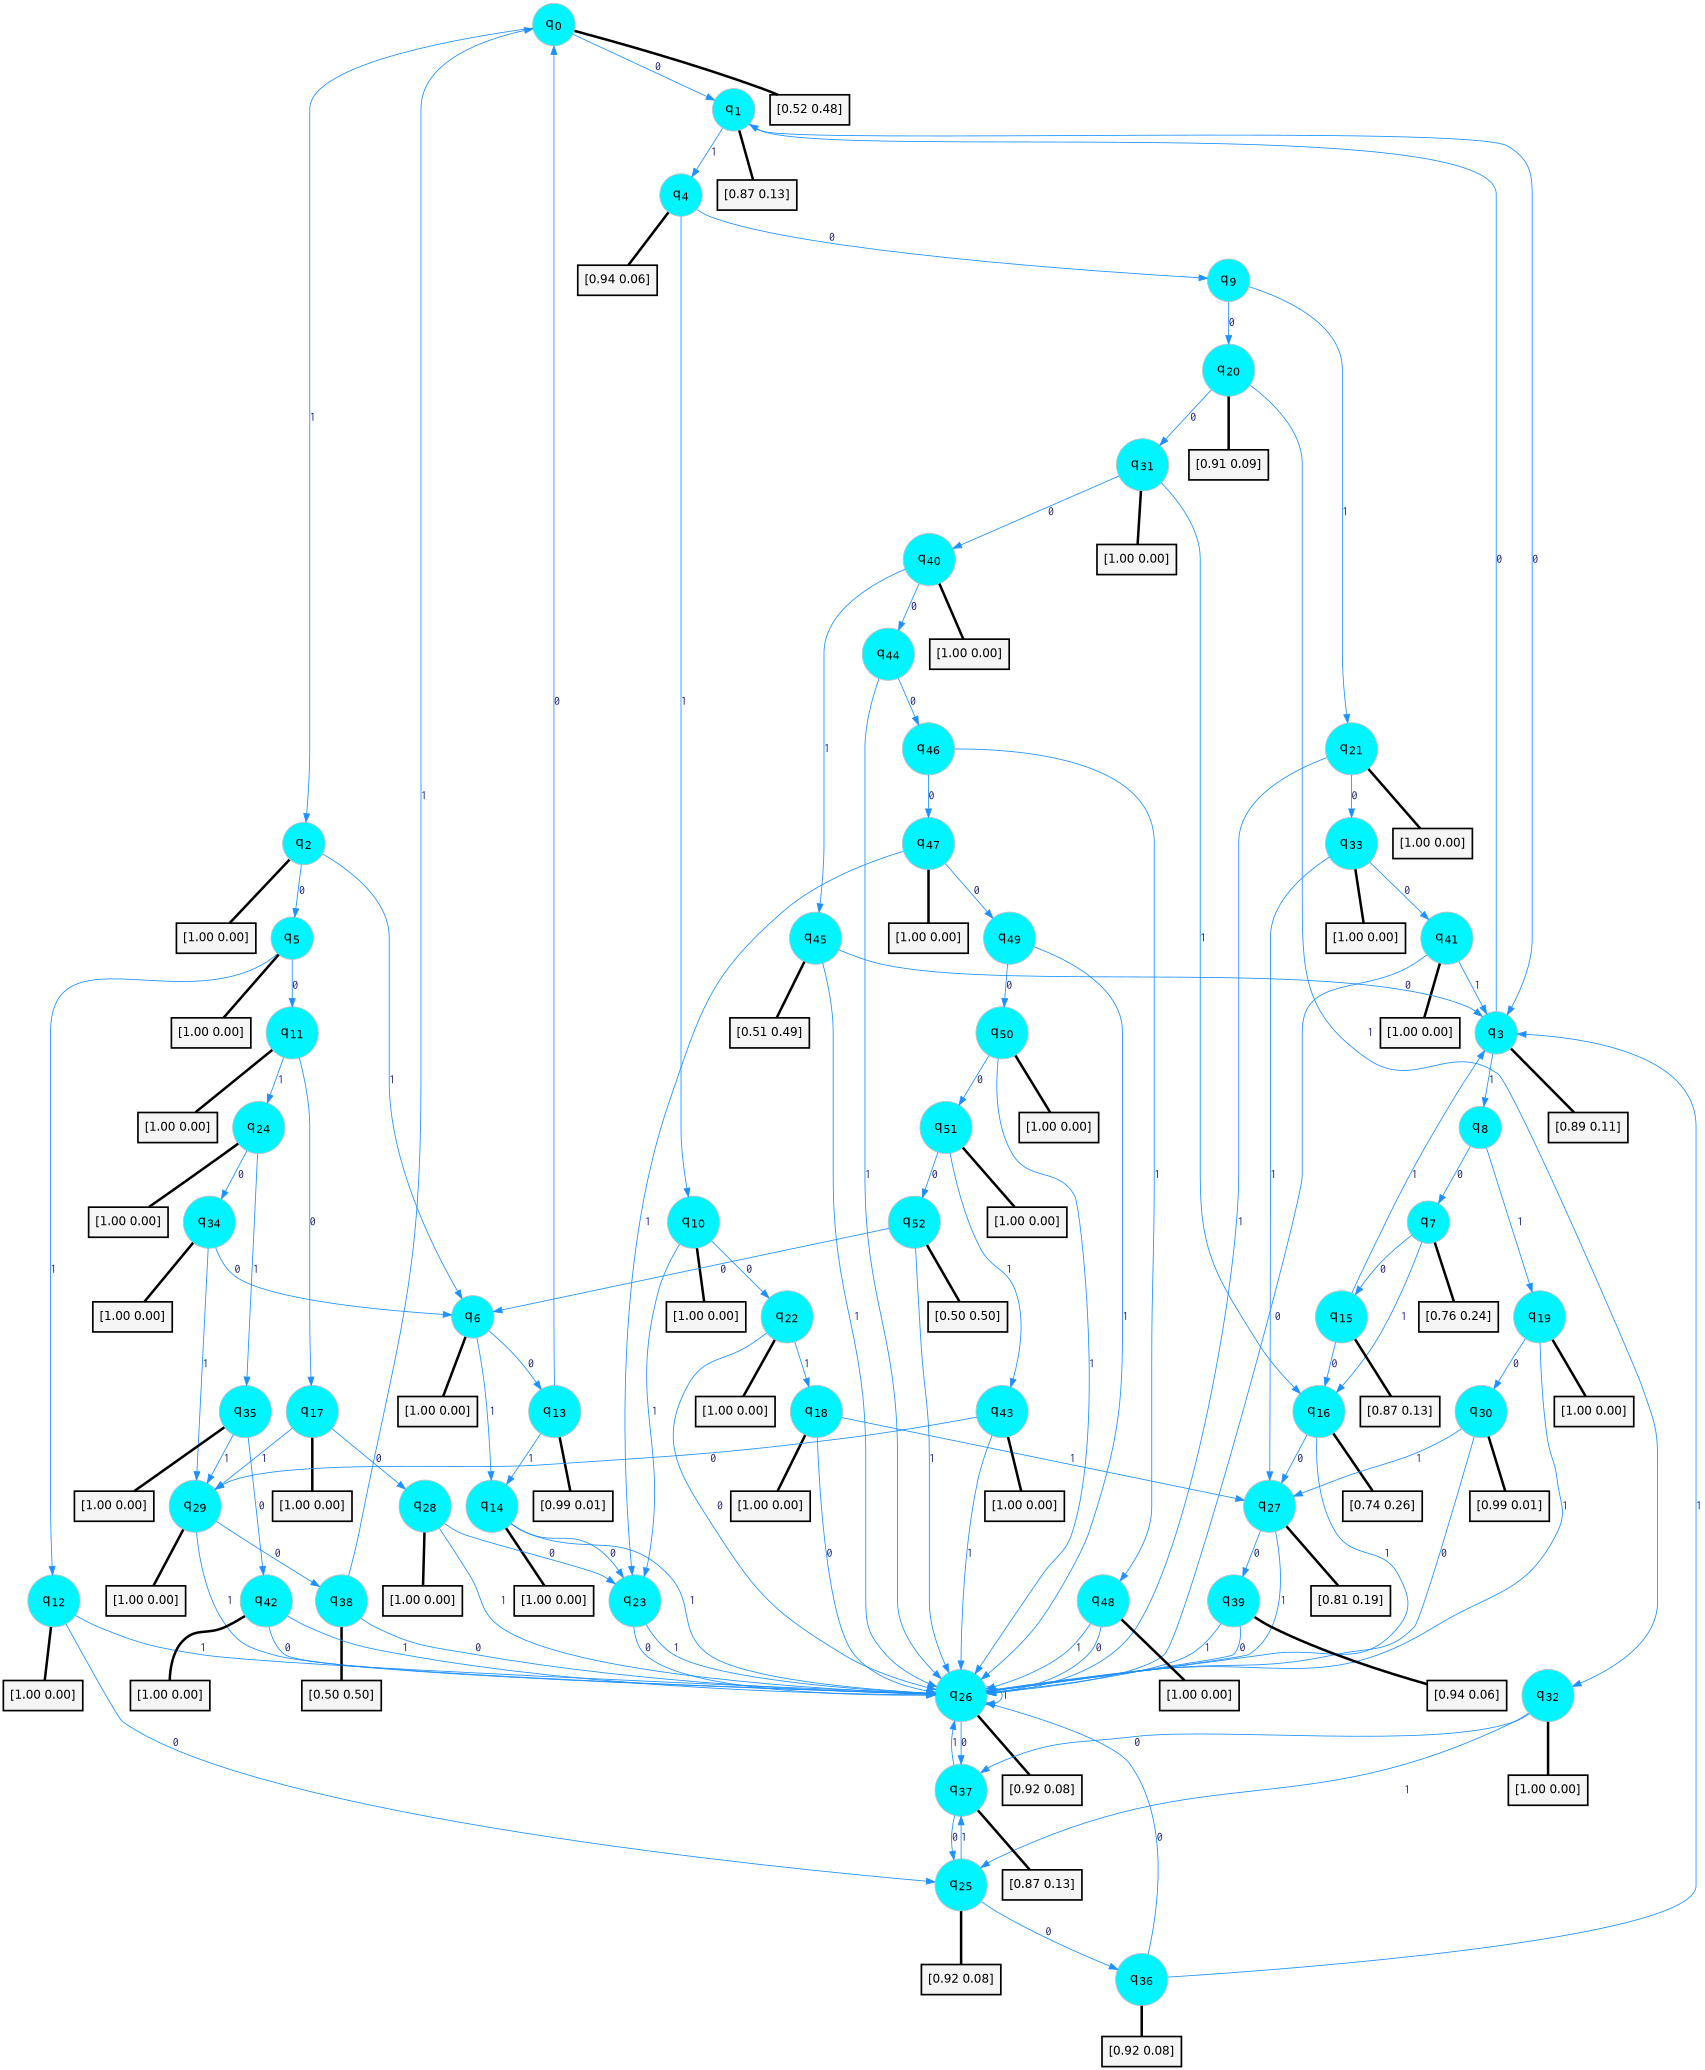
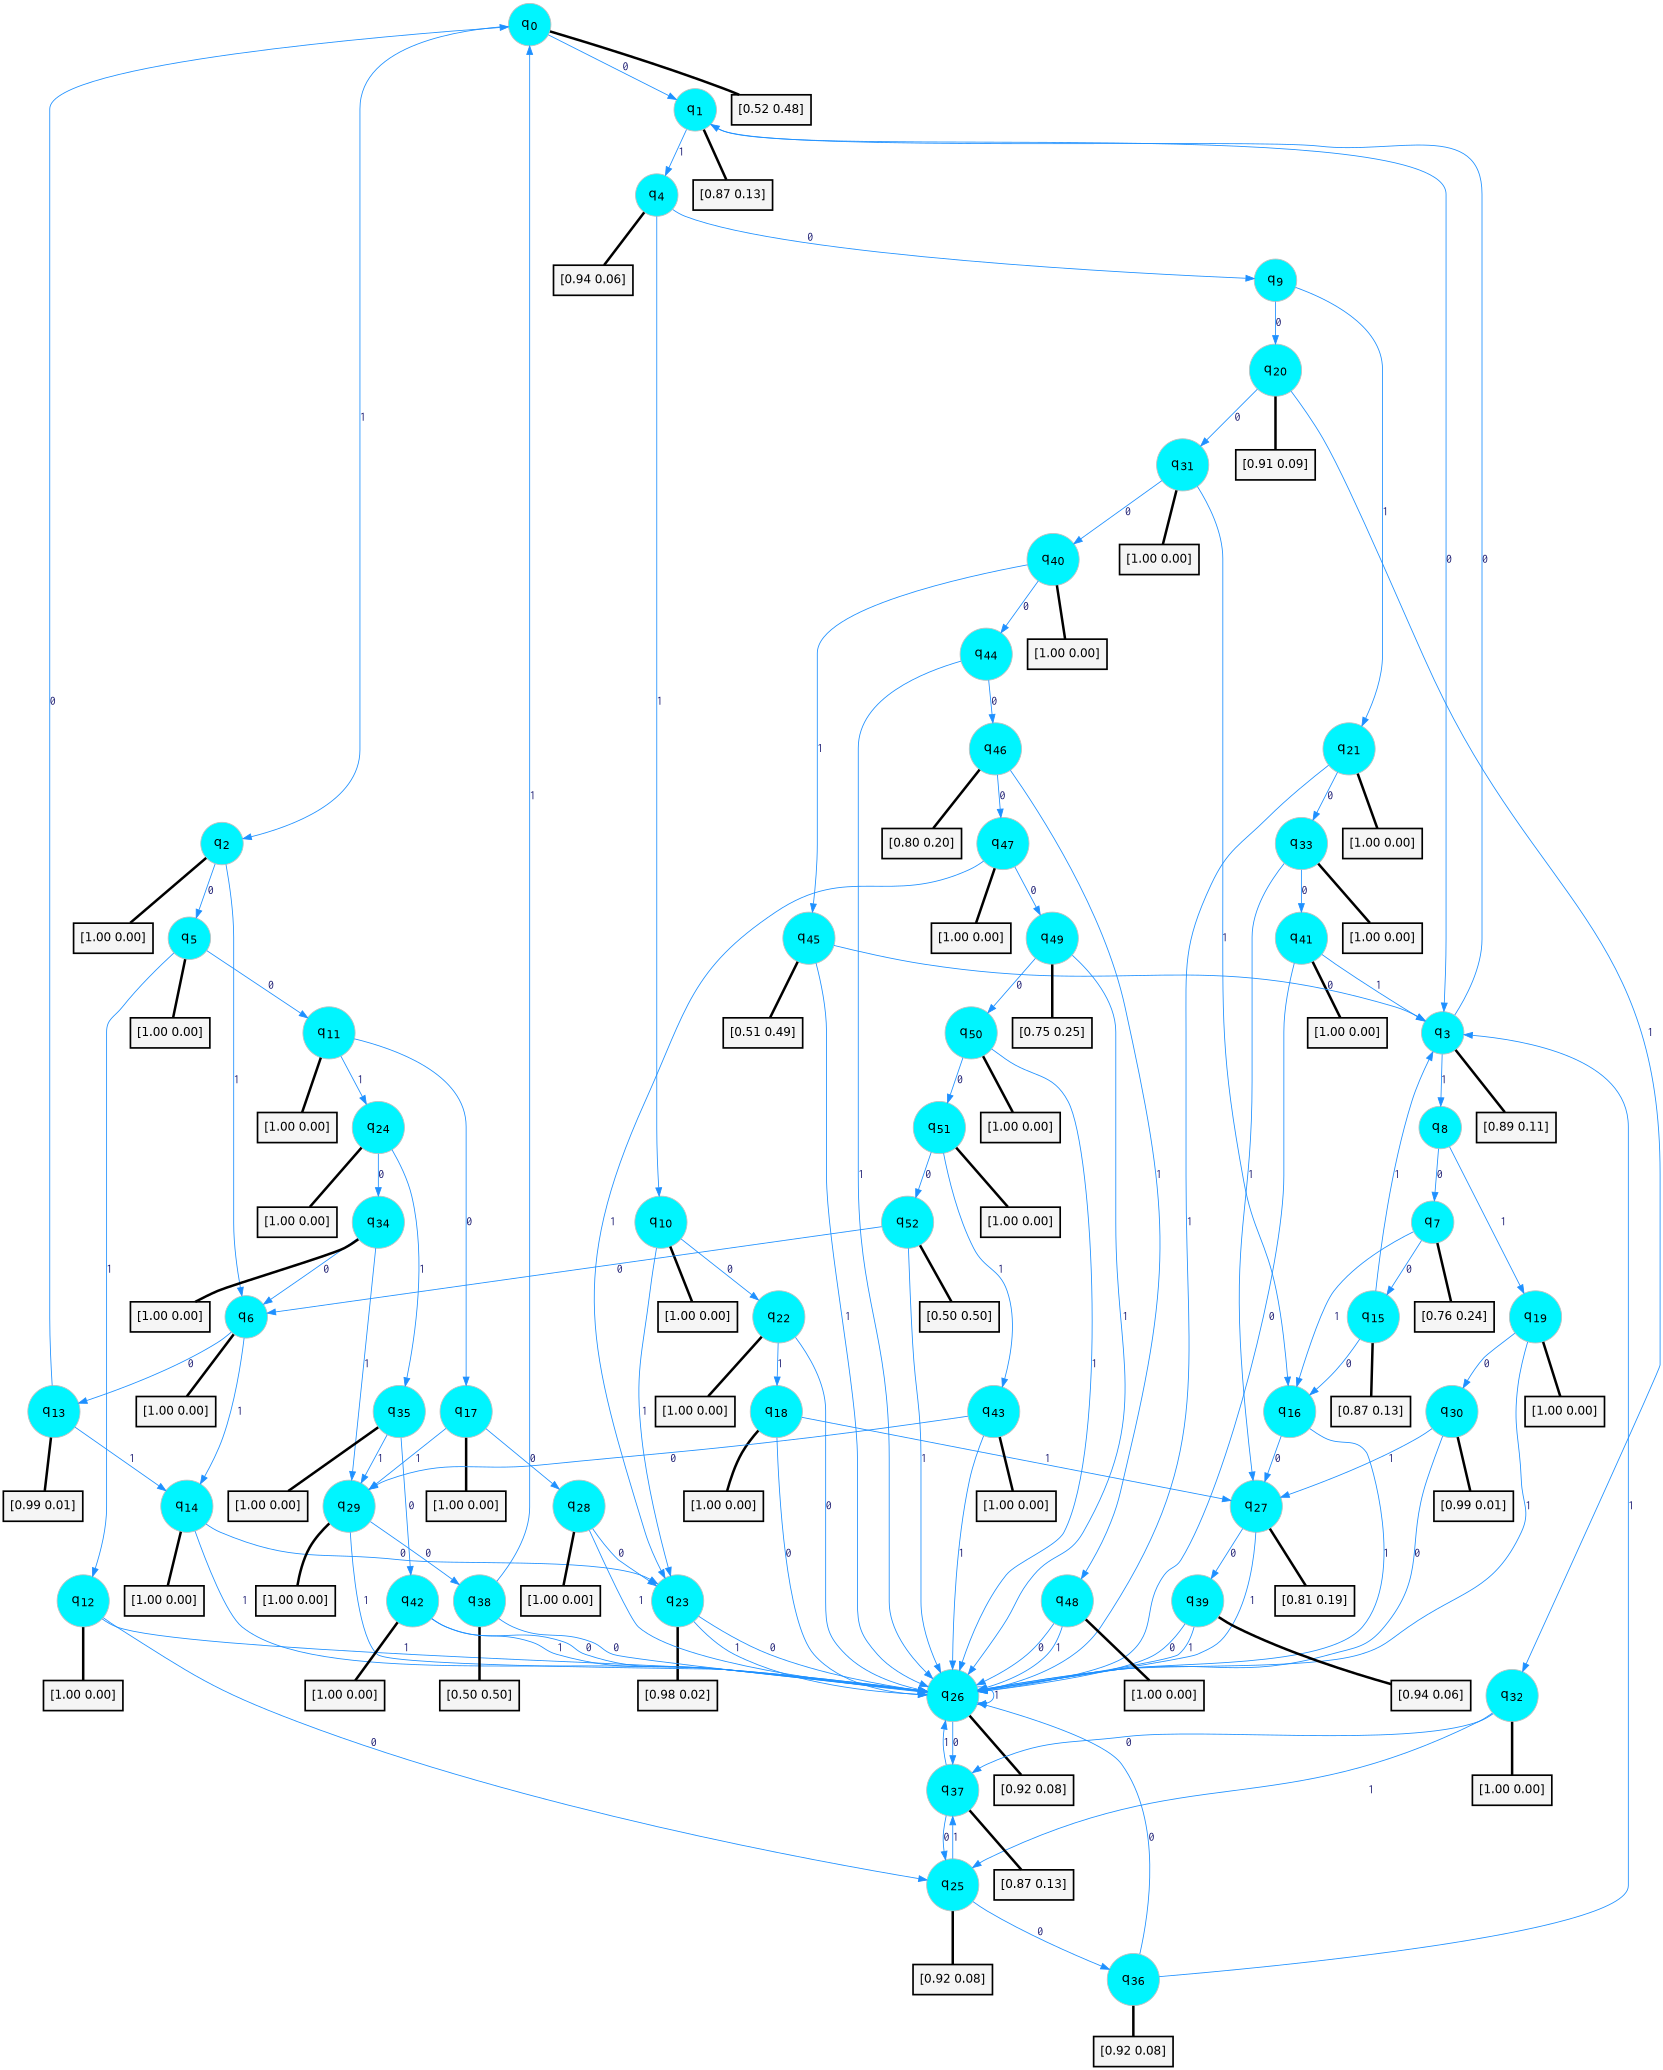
node "[0.80 0.20]": added
node "[0.75 0.25]": added
node "[0.74 0.26]": removed
node "[0.98 0.02]": added
